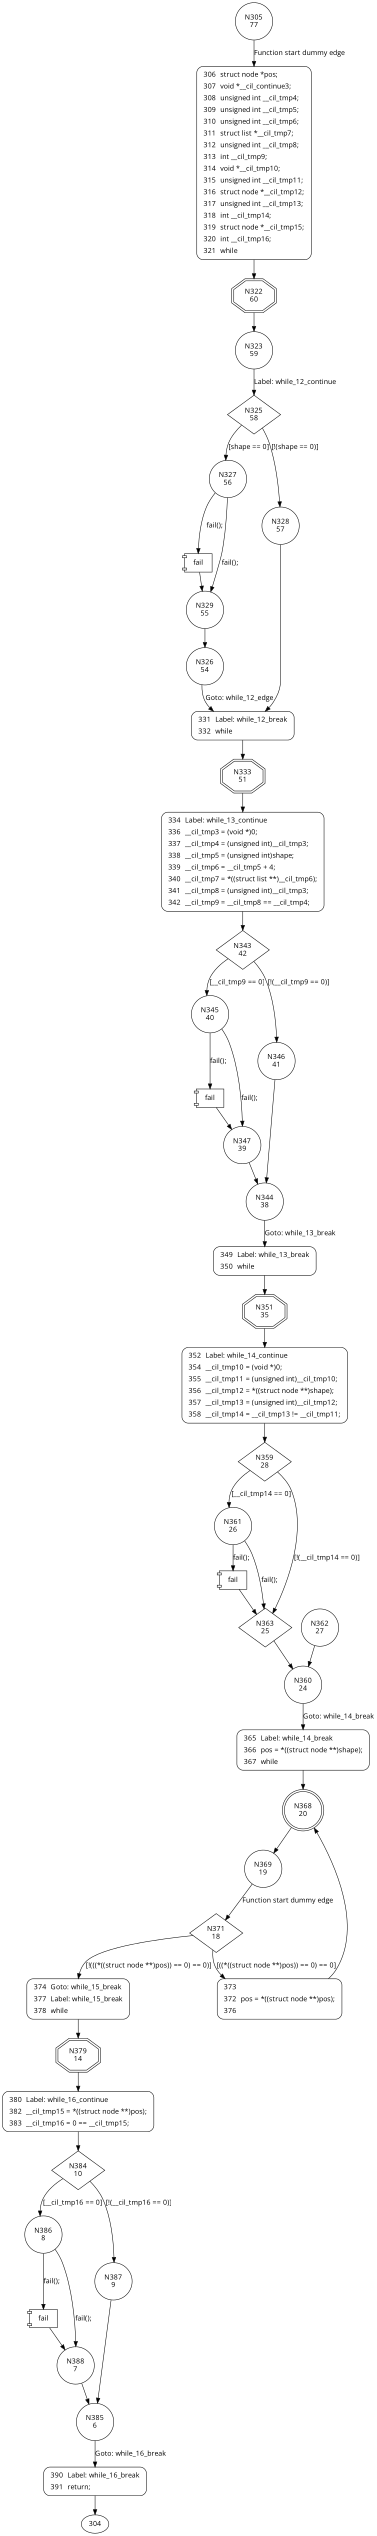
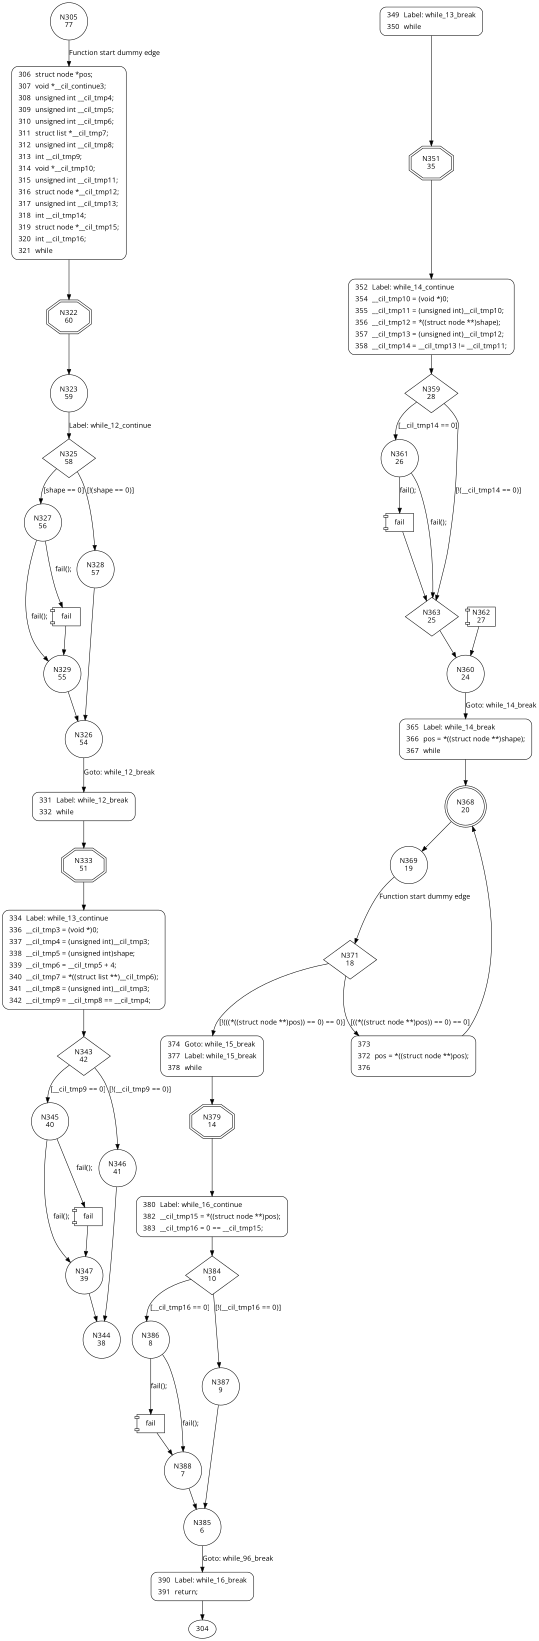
edge "N328 57" -> "331": now "N328 57" -> "N326 54"
edge "N326 54" -> "331": label "Goto: while_12_edge" -> "Goto: while_12_break"
edge "N344 38" -> "349": removed, label "Goto: while_13_break"
node "N362 27": shape circle -> component
edge "N385 6" -> "390": label "Goto: while_16_break" -> "Goto: while_96_break"
